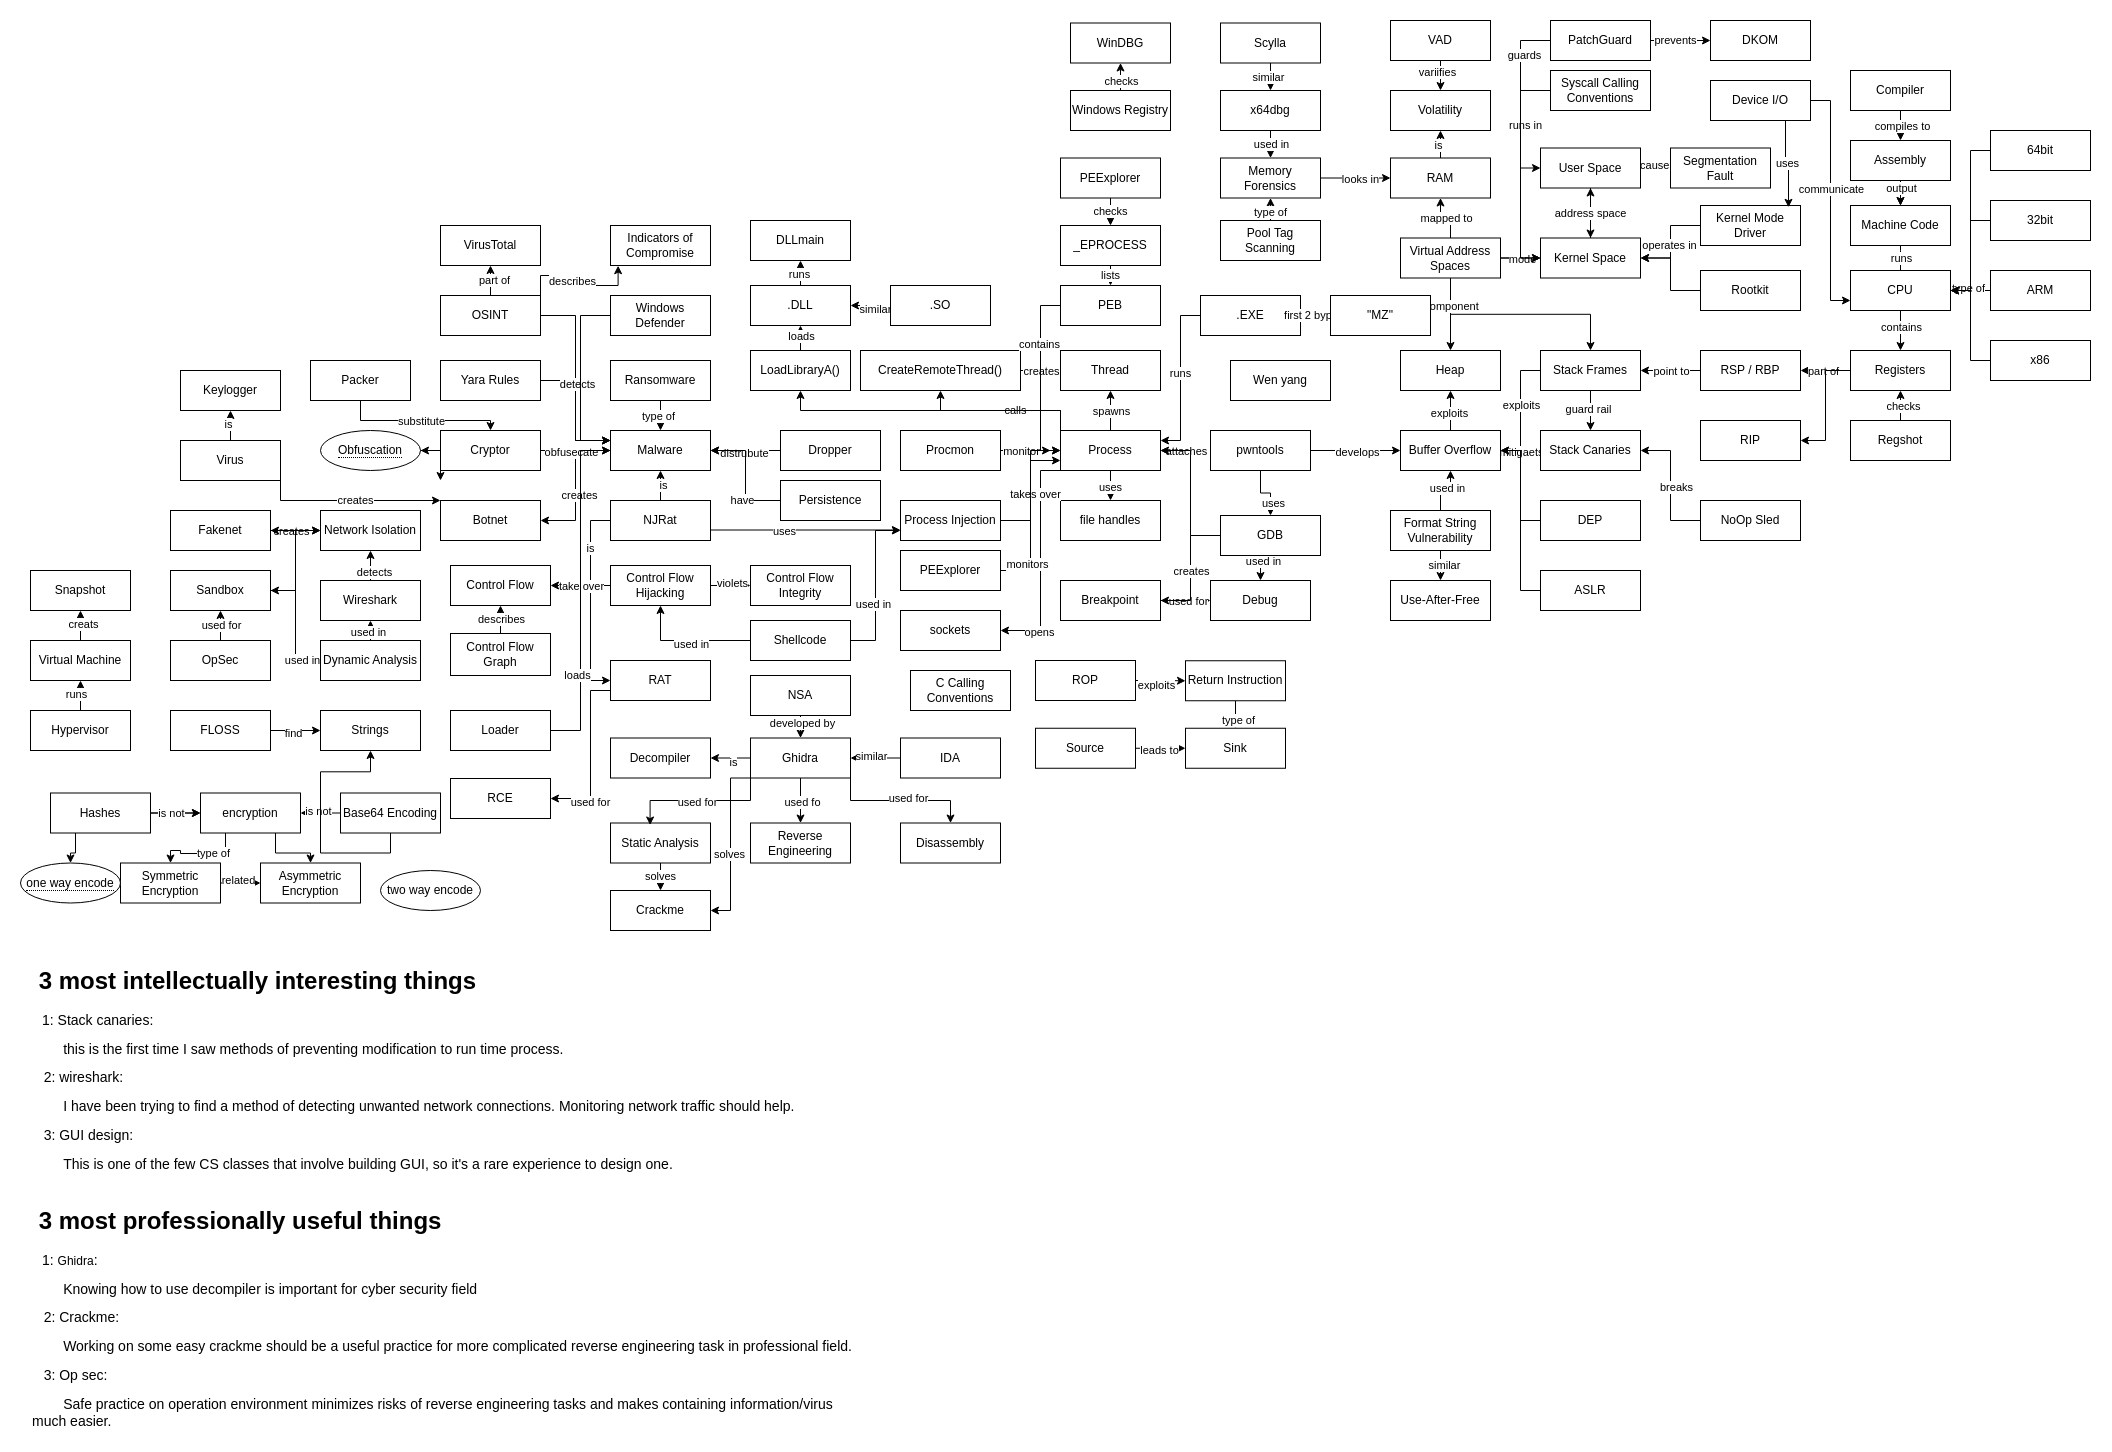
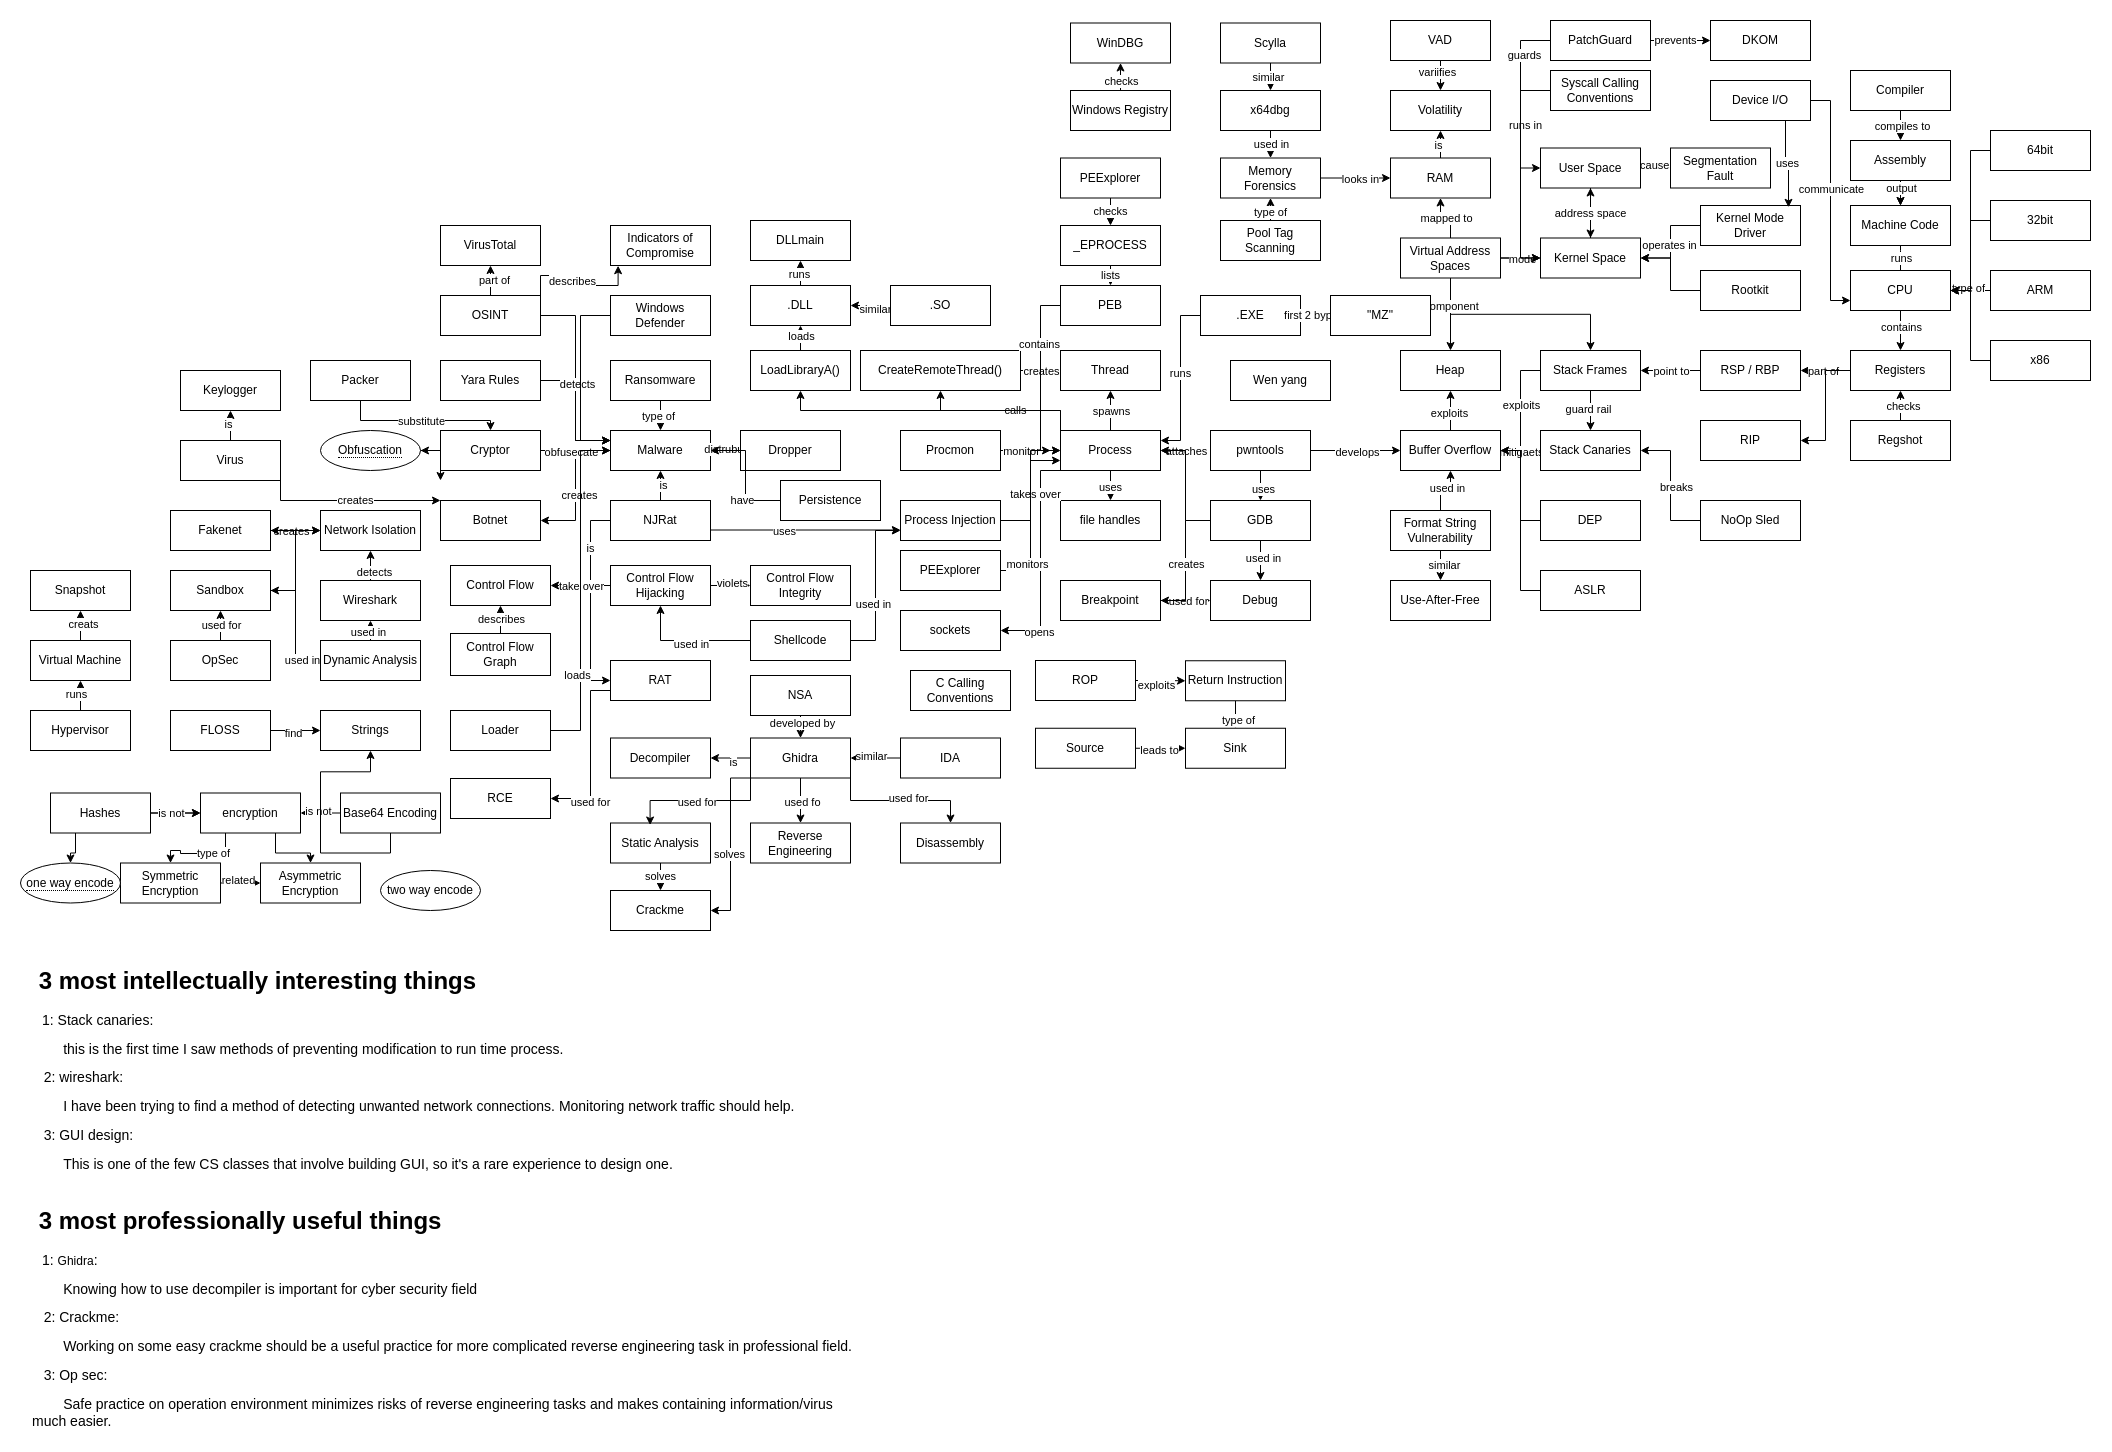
node "Dropper": moved (831, 451) -> (791, 451)
node "GDB": moved (1271, 536) -> (1261, 521)
